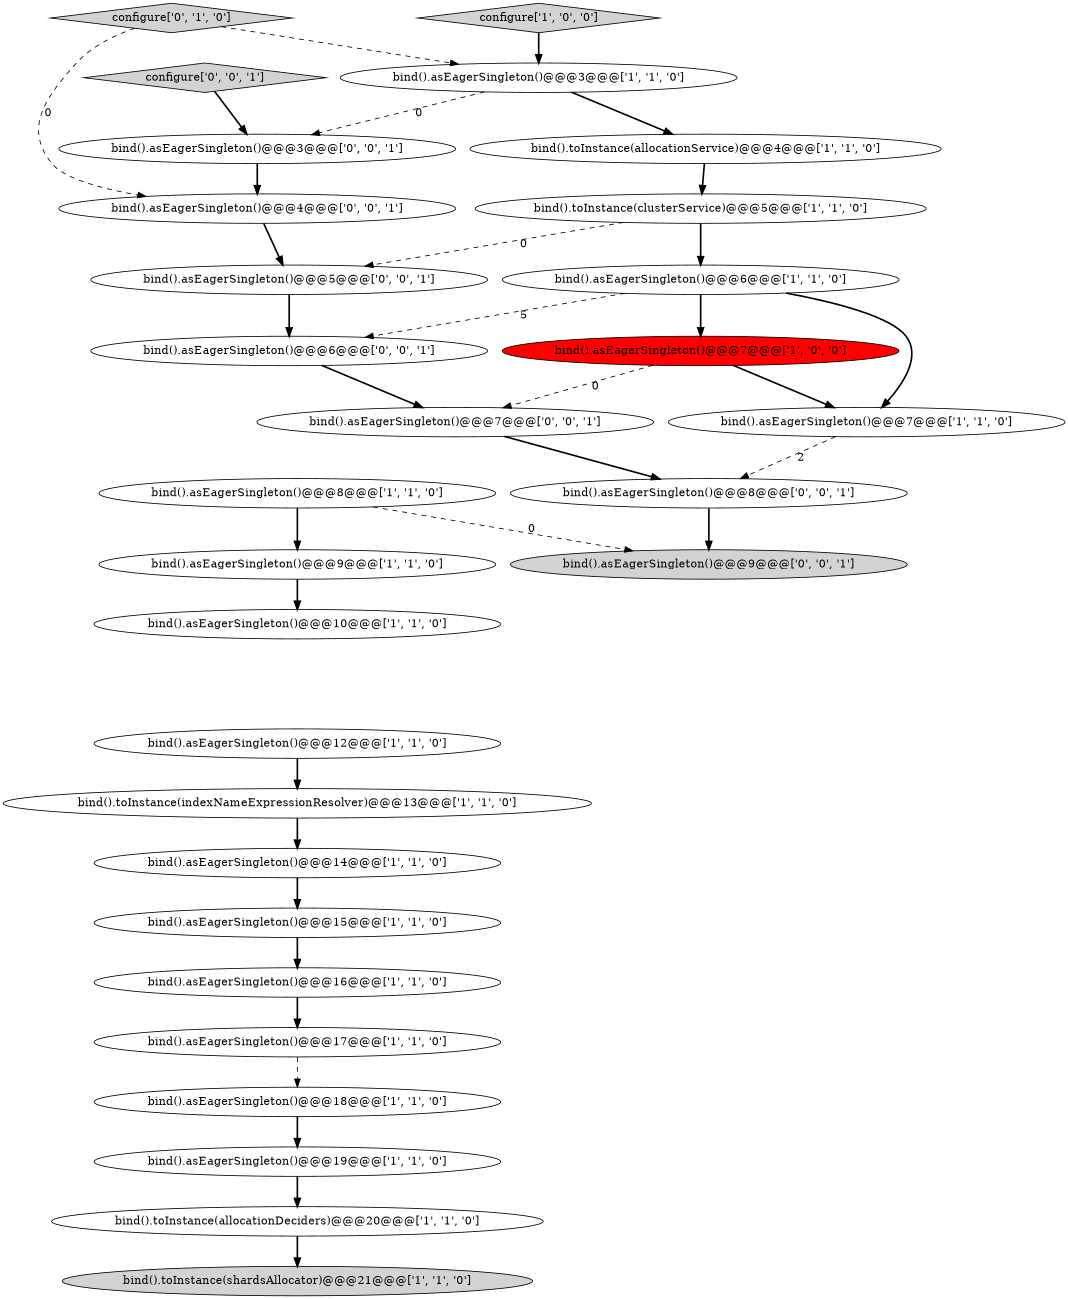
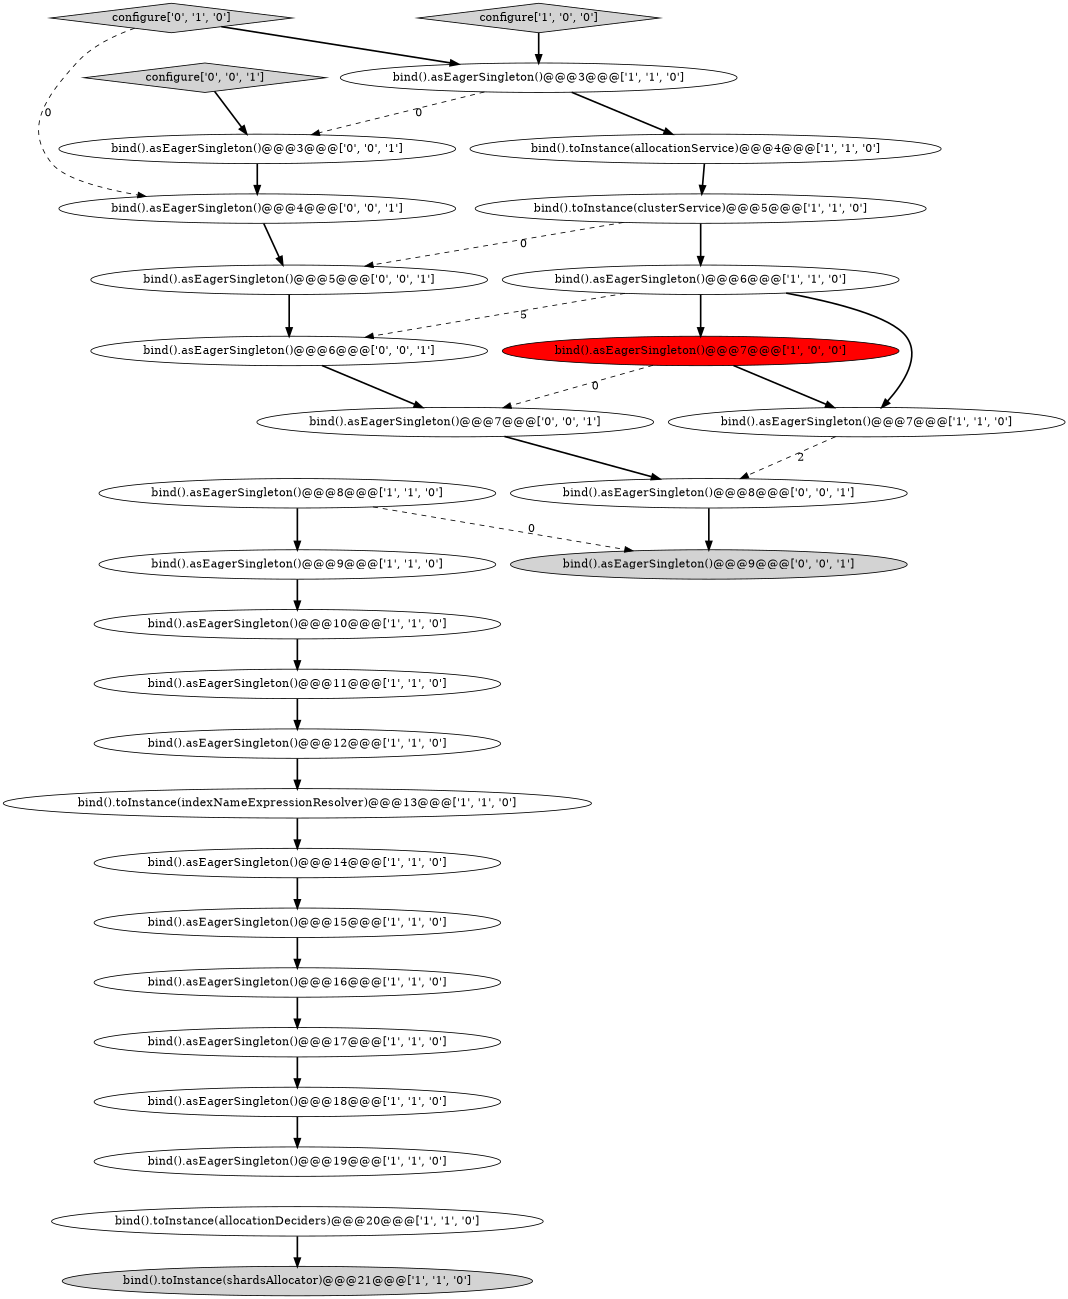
edge "configure['0', '1', '0']" -> "bind().asEagerSingleton()@@@3@@@['1', '1', '0']": style dashed -> bold
node "bind().asEagerSingleton()@@@11@@@['1', '1', '0']": added
edge "bind().asEagerSingleton()@@@17@@@['1', '1', '0']" -> "bind().asEagerSingleton()@@@18@@@['1', '1', '0']": style dashed -> bold
edge "bind().asEagerSingleton()@@@19@@@['1', '1', '0']" -> "bind().toInstance(allocationDeciders)@@@20@@@['1', '1', '0']": removed
